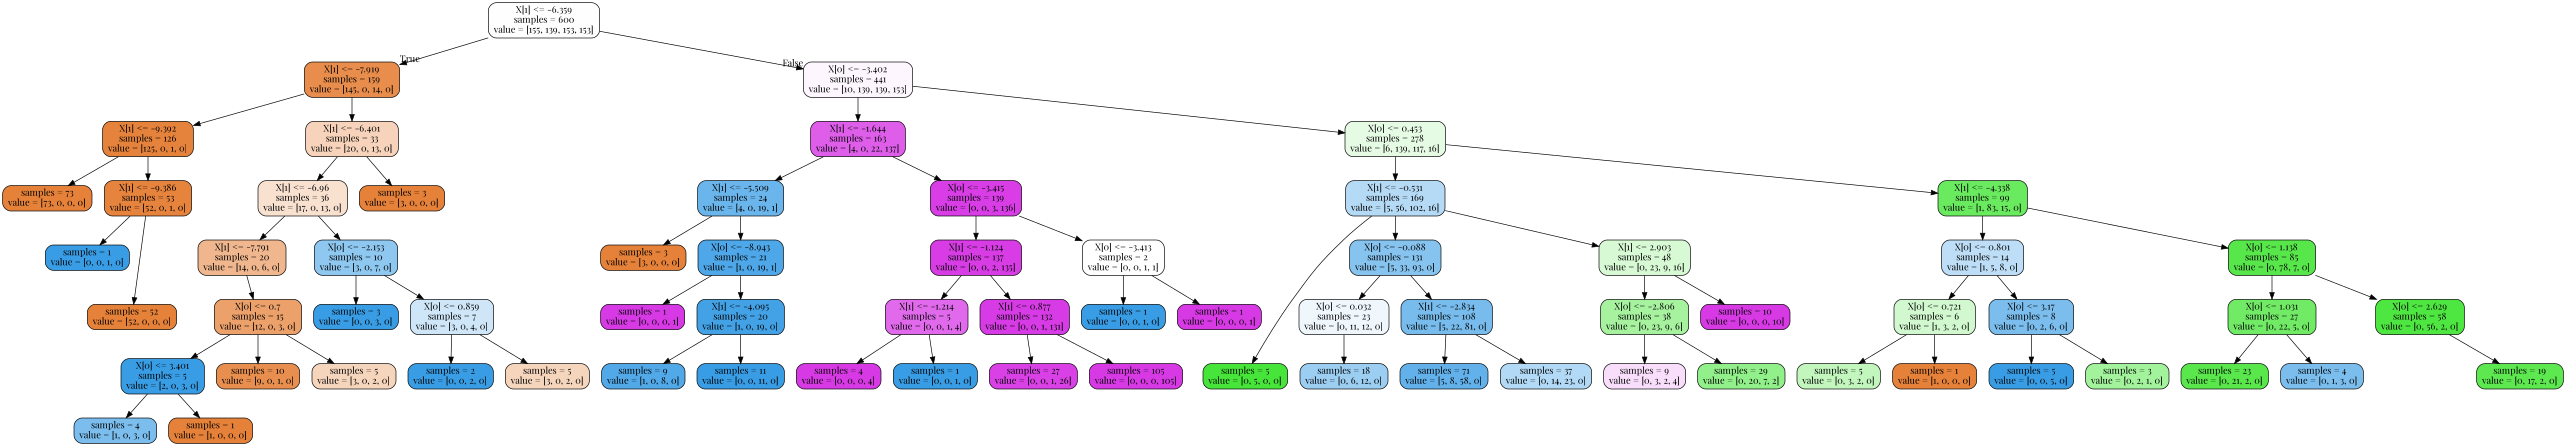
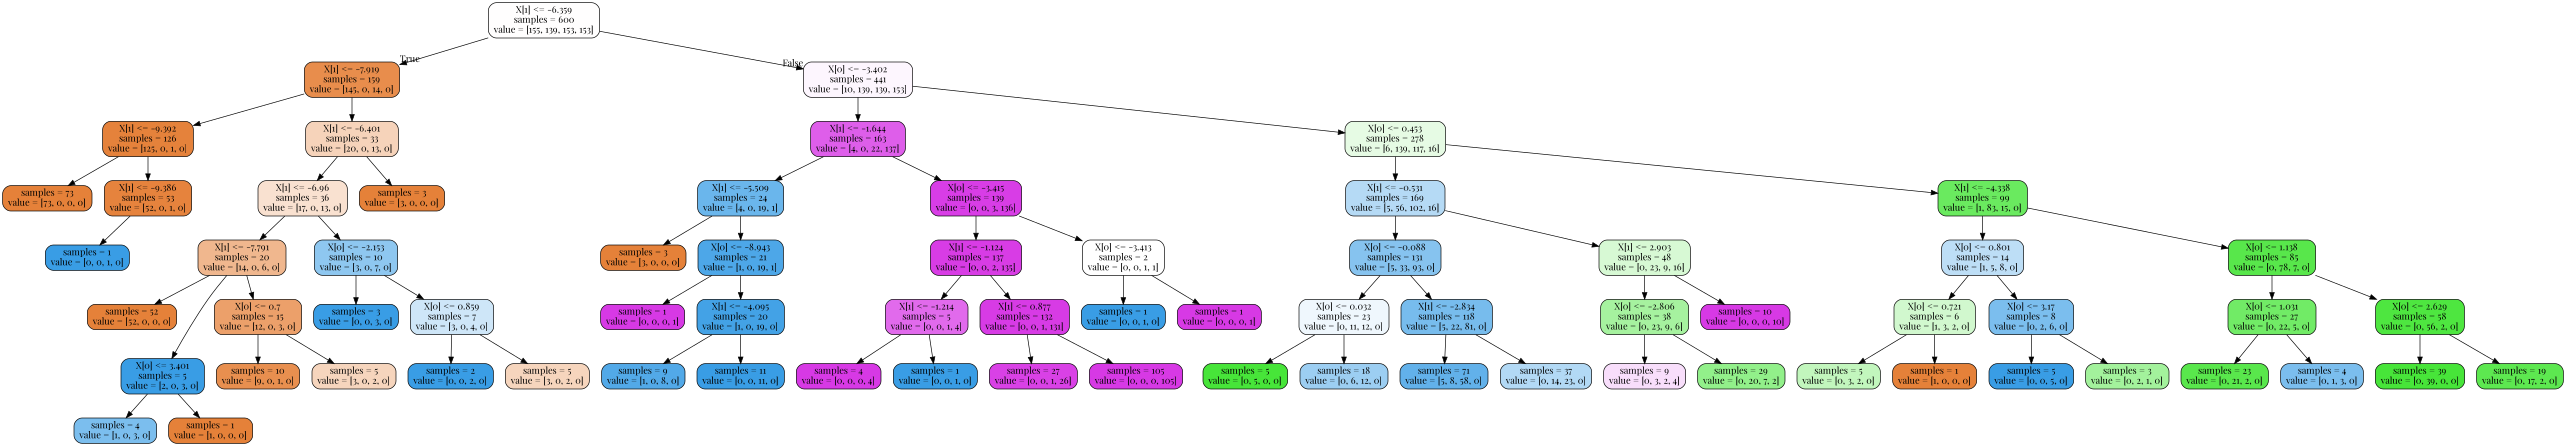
edge "X[1] <= -9.386 samples = 53 value = [52, 0, 1, 0]" -> "samples = 52 value = [52, 0, 0, 0]": now "X[1] <= -7.791 samples = 20 value = [14, 0, 6, 0]" -> "samples = 52 value = [52, 0, 0, 0]"
edge "X[1] <= -0.531 samples = 169 value = [5, 56, 102, 16]" -> "samples = 5 value = [0, 5, 0, 0]": now "X[0] <= 0.032 samples = 23 value = [0, 11, 12, 0]" -> "samples = 5 value = [0, 5, 0, 0]"
node "X[1] <= -2.834 samples = 108 value = [5, 22, 81, 0]": label "X[1] <= -2.834 samples = 108 value = [5, 22, 81, 0]" -> "X[1] <= -2.834 samples = 118 value = [5, 22, 81, 0]"
edge "X[0] <= 0.7 samples = 15 value = [12, 0, 3, 0]" -> "X[0] <= 3.401 samples = 5 value = [2, 0, 3, 0]": now "X[1] <= -7.791 samples = 20 value = [14, 0, 6, 0]" -> "X[0] <= 3.401 samples = 5 value = [2, 0, 3, 0]"
node "samples = 39 value = [0, 39, 0, 0]": added
